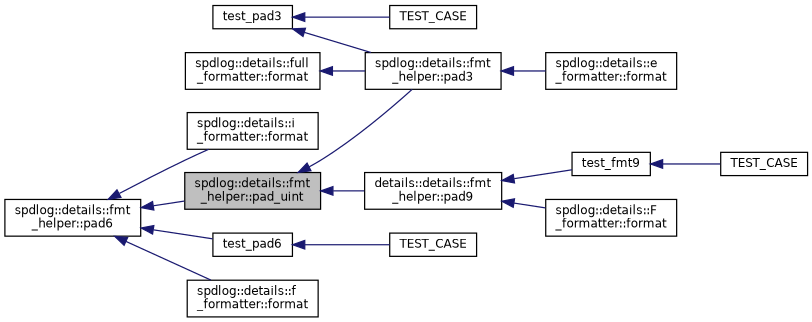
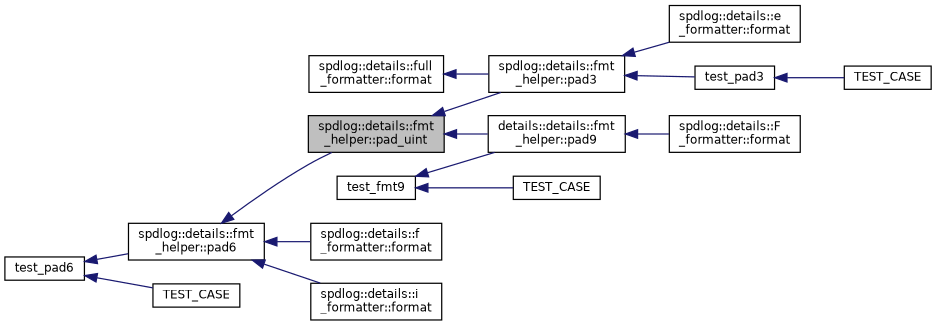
edge "spdlog::details::fmt _helper::pad3" -> "test_pad3": reversed
edge "test_fmt9" -> "details::details::fmt _helper::pad9": reversed
edge "test_pad6" -> "spdlog::details::fmt _helper::pad6": reversed
